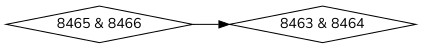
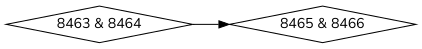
edge "8465 & 8466" -> "8463 & 8464": reversed
